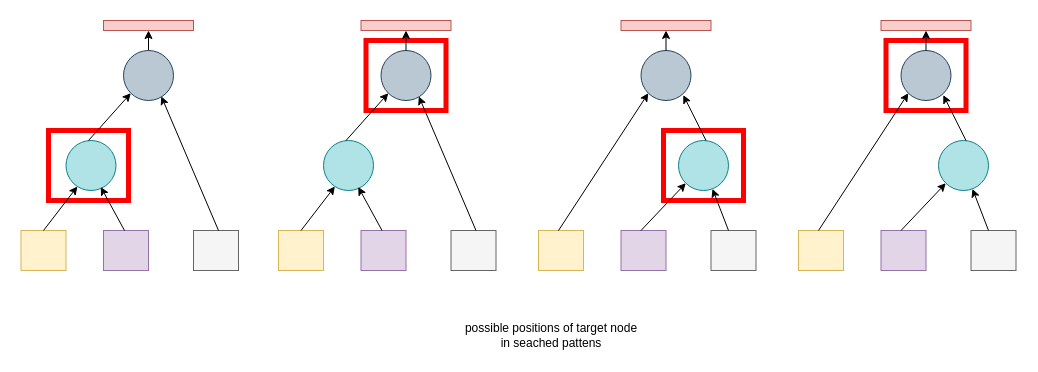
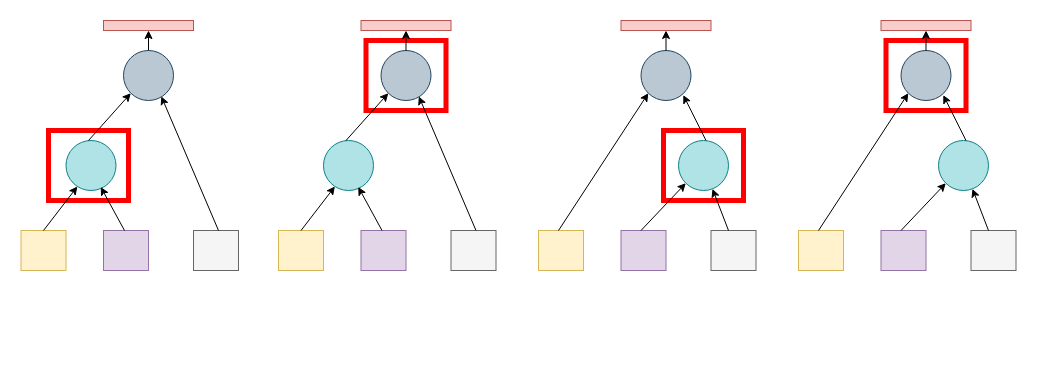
node "possible positions of target node in seached pattens": removed
